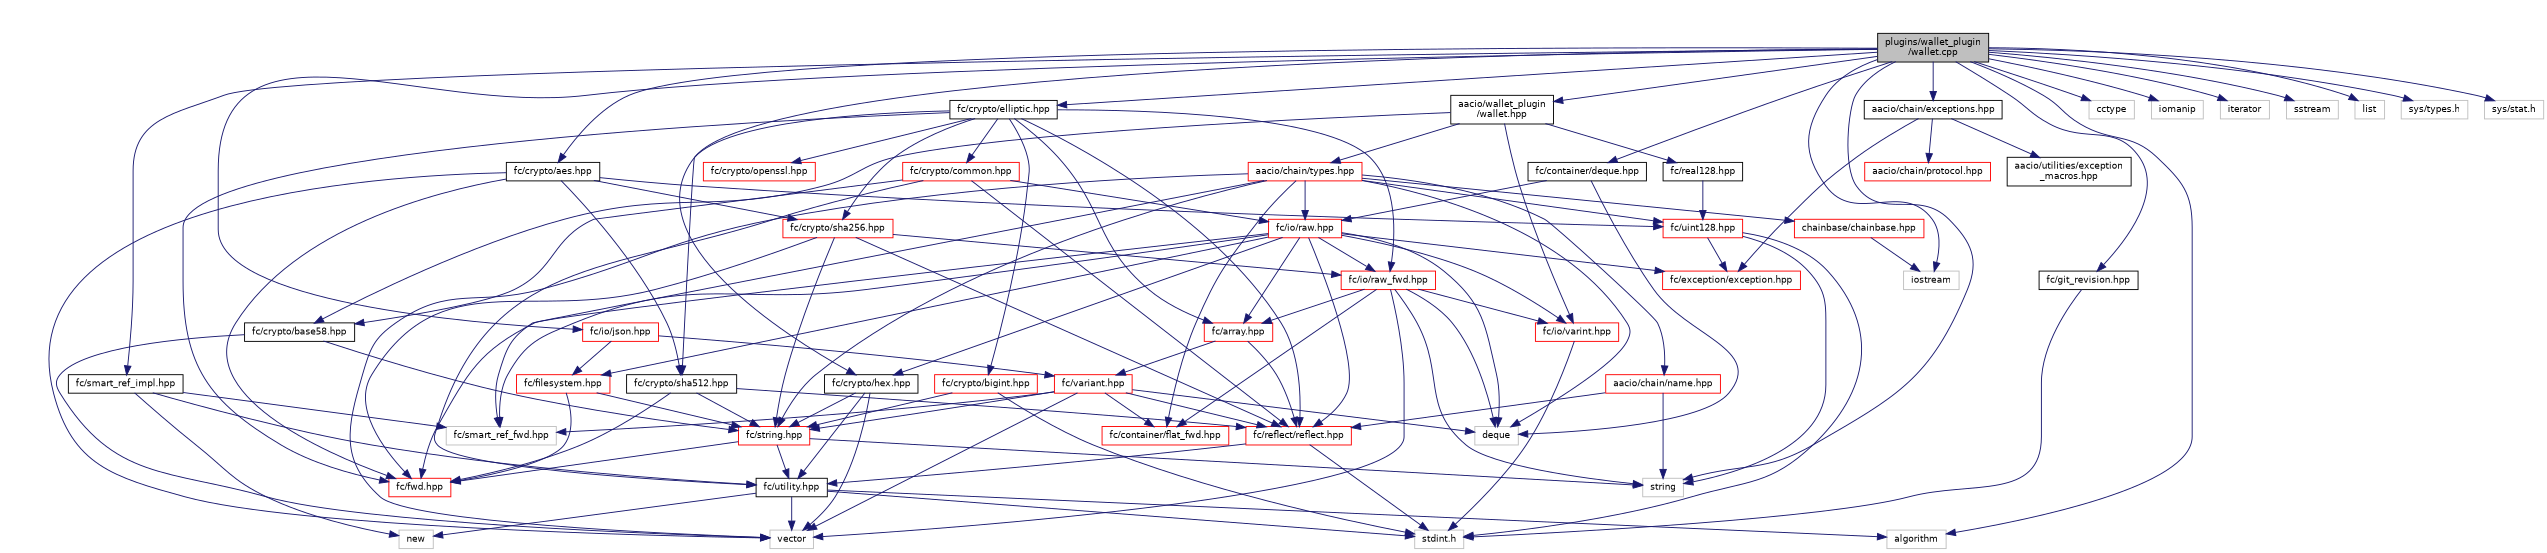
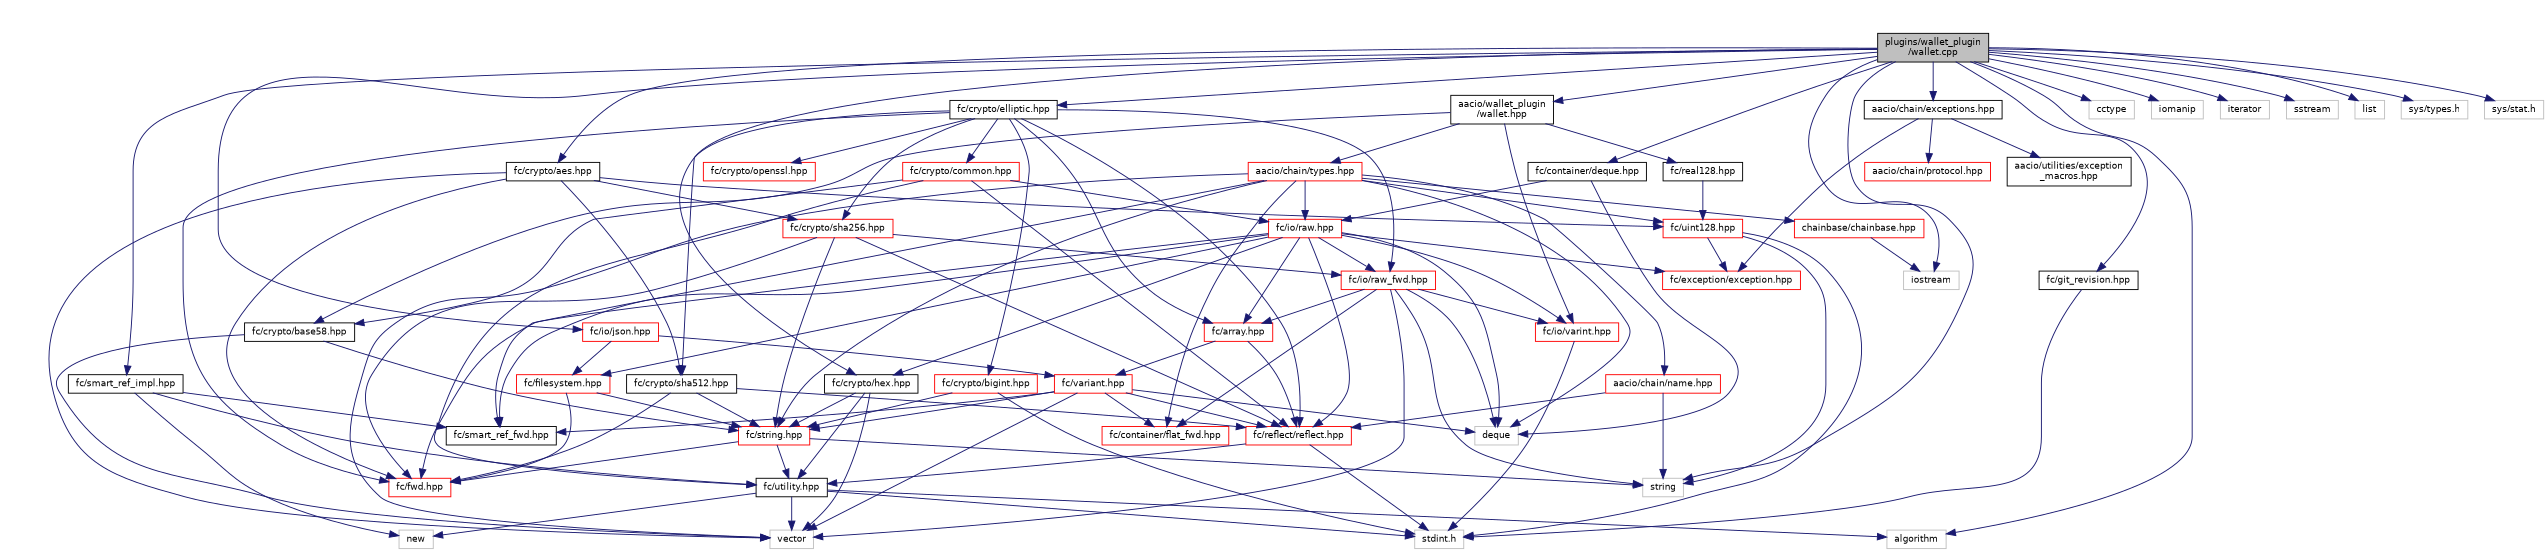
node "fc/smart_ref_fwd.hpp": color grey75 -> black
